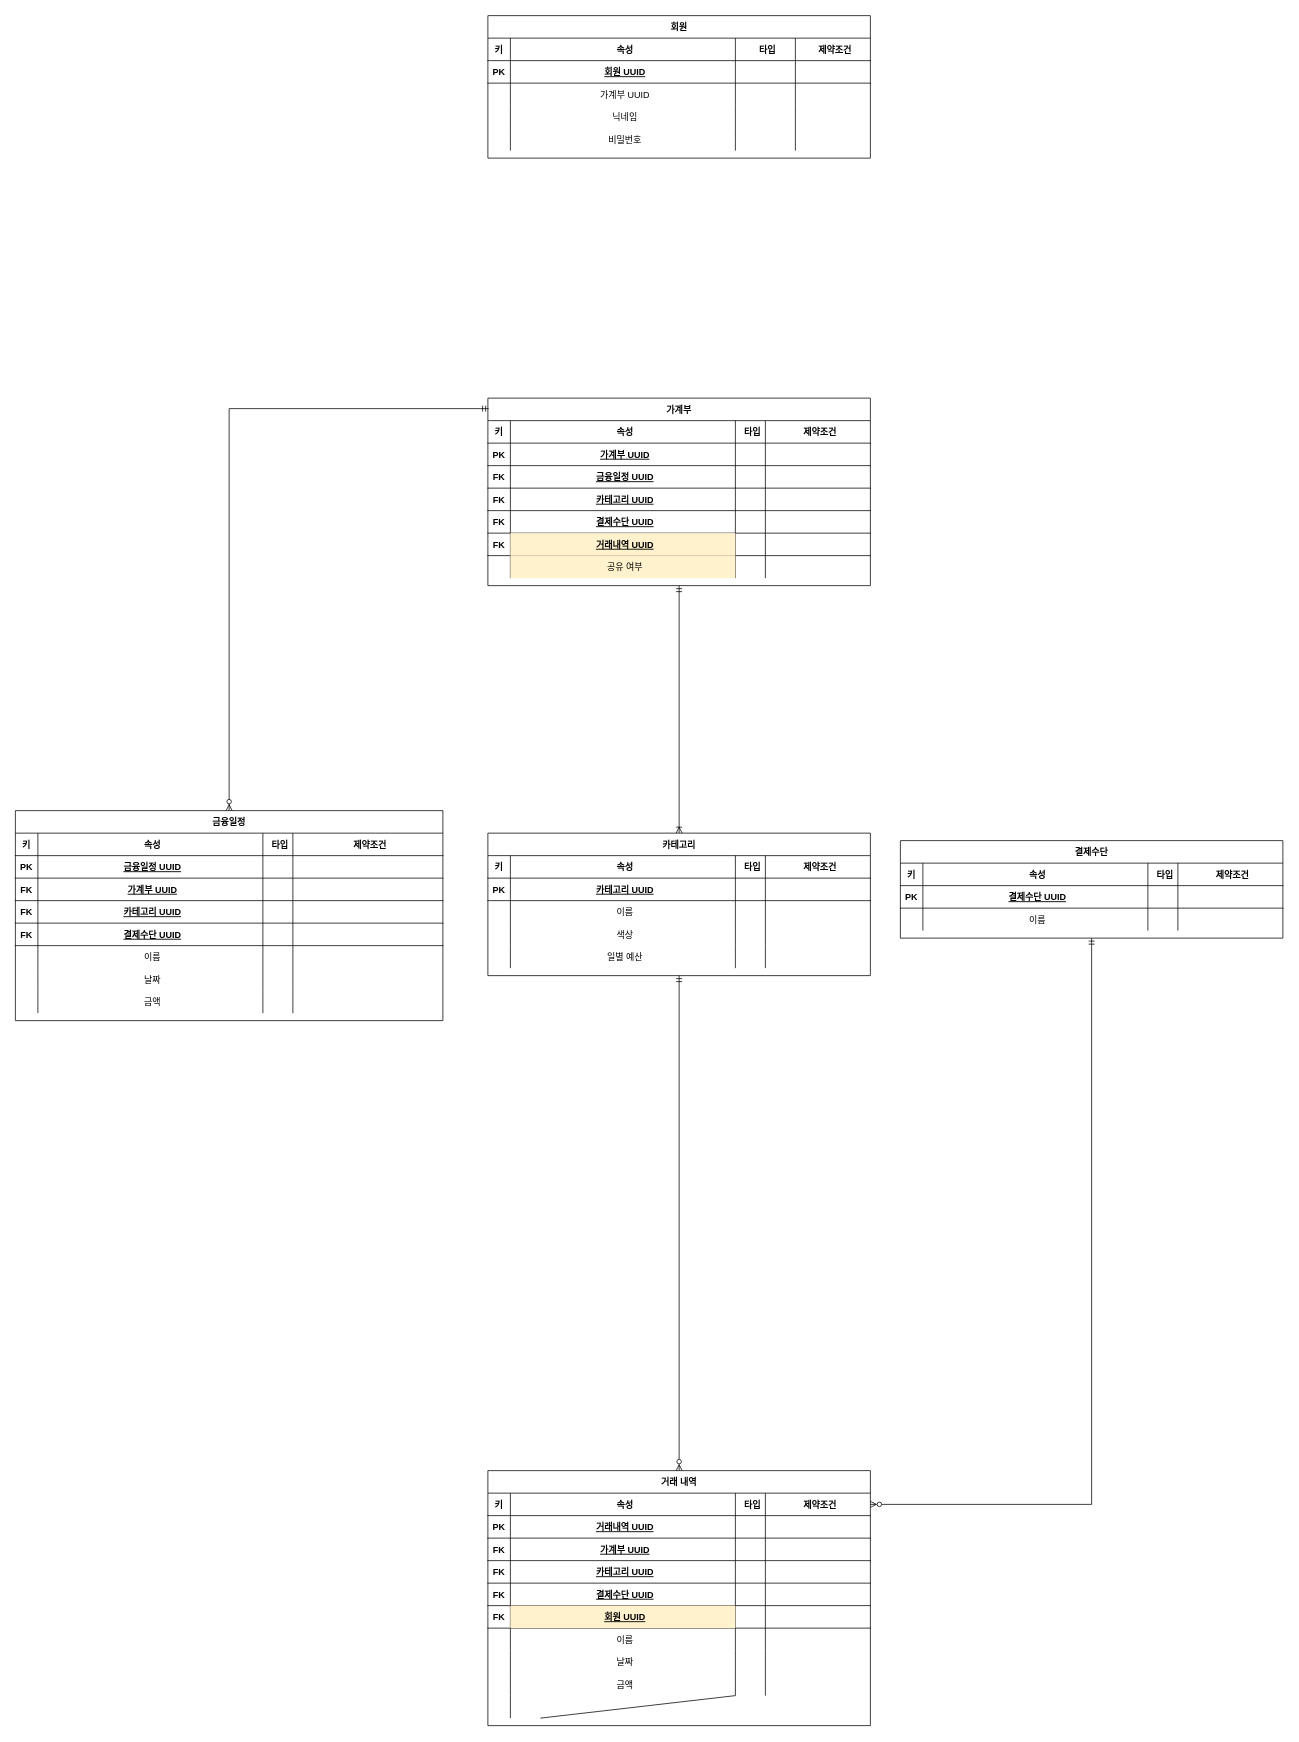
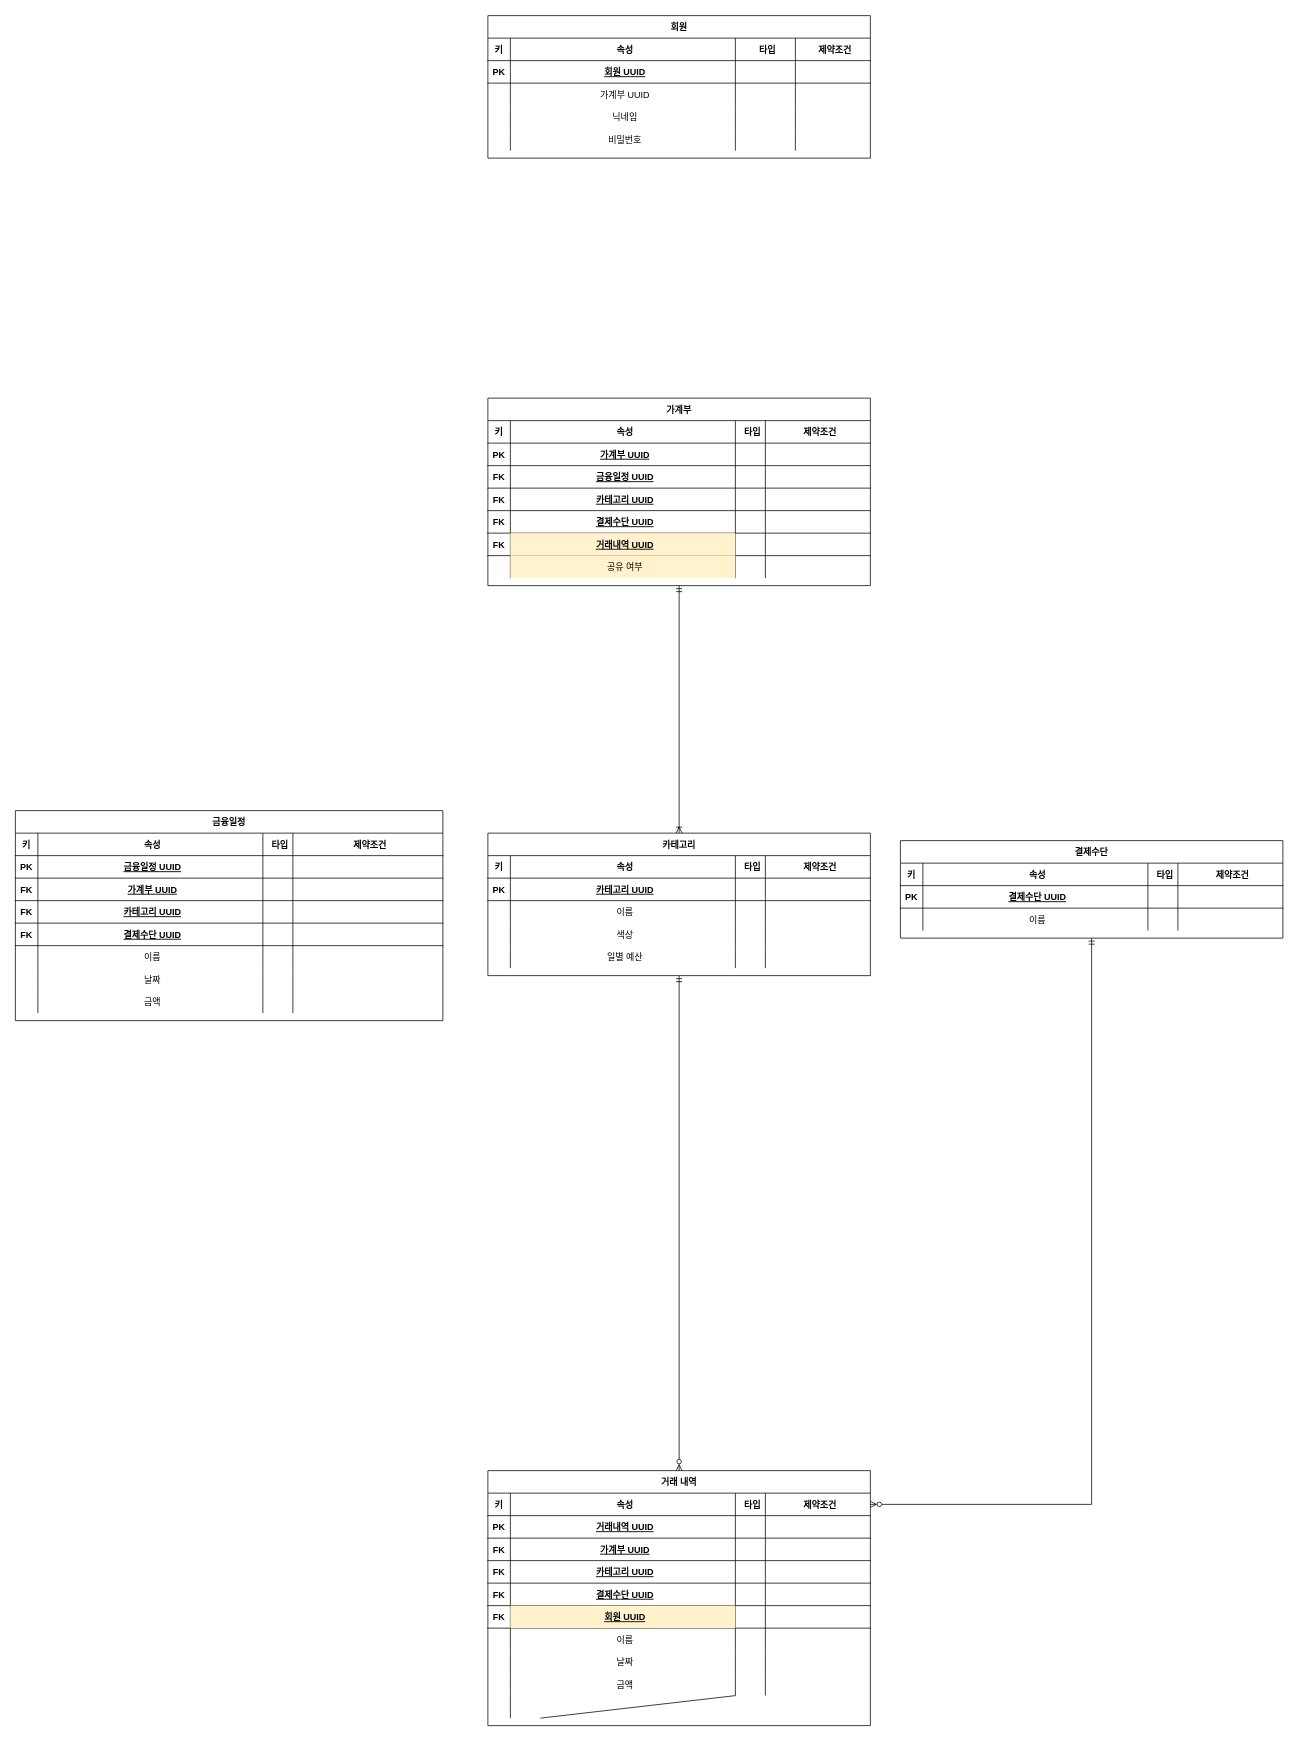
edge "가계부" -- "금융일정": removed
